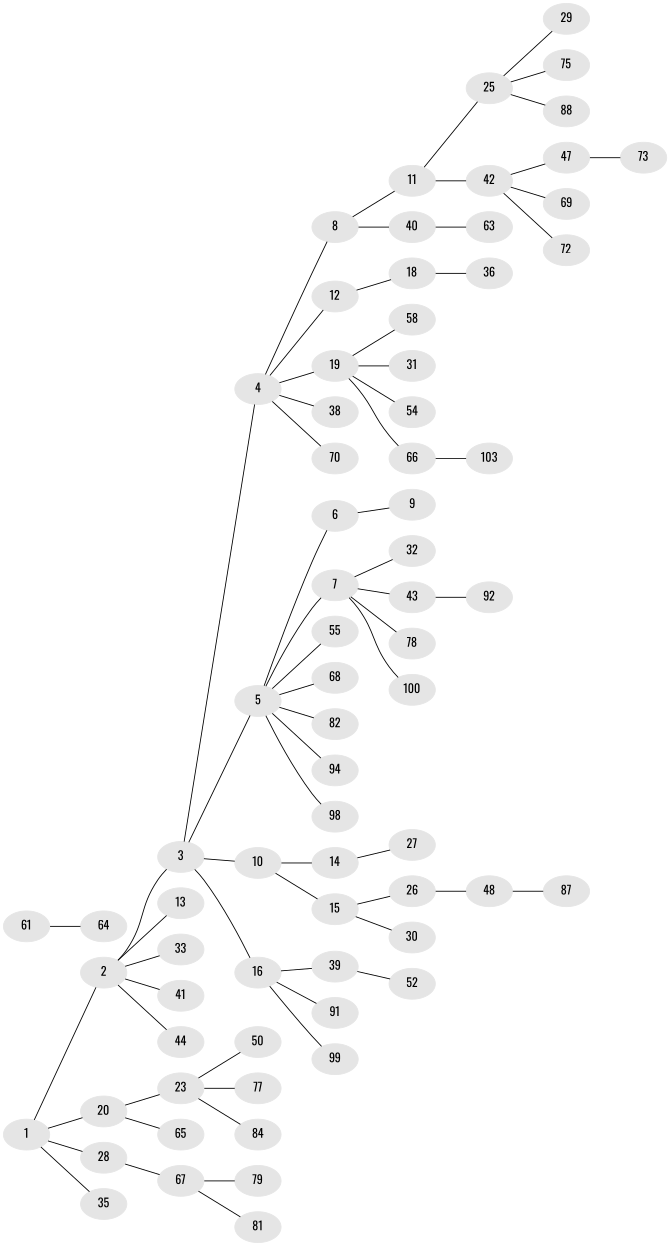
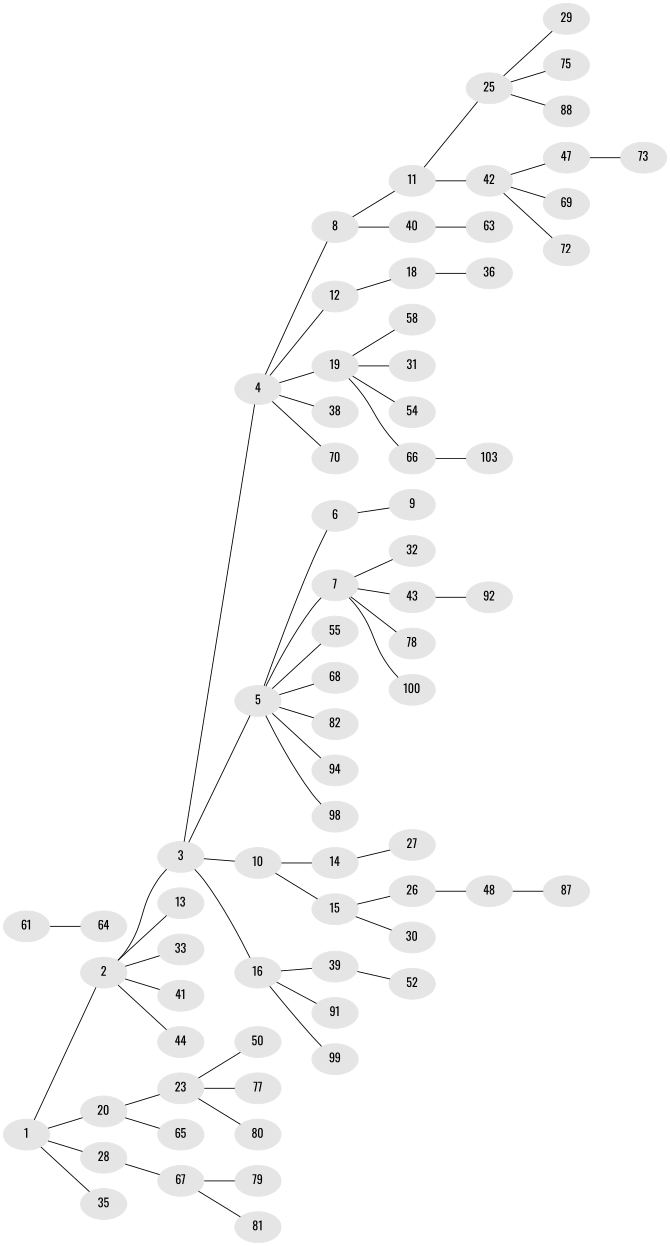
node "84": label "84" -> "80"
